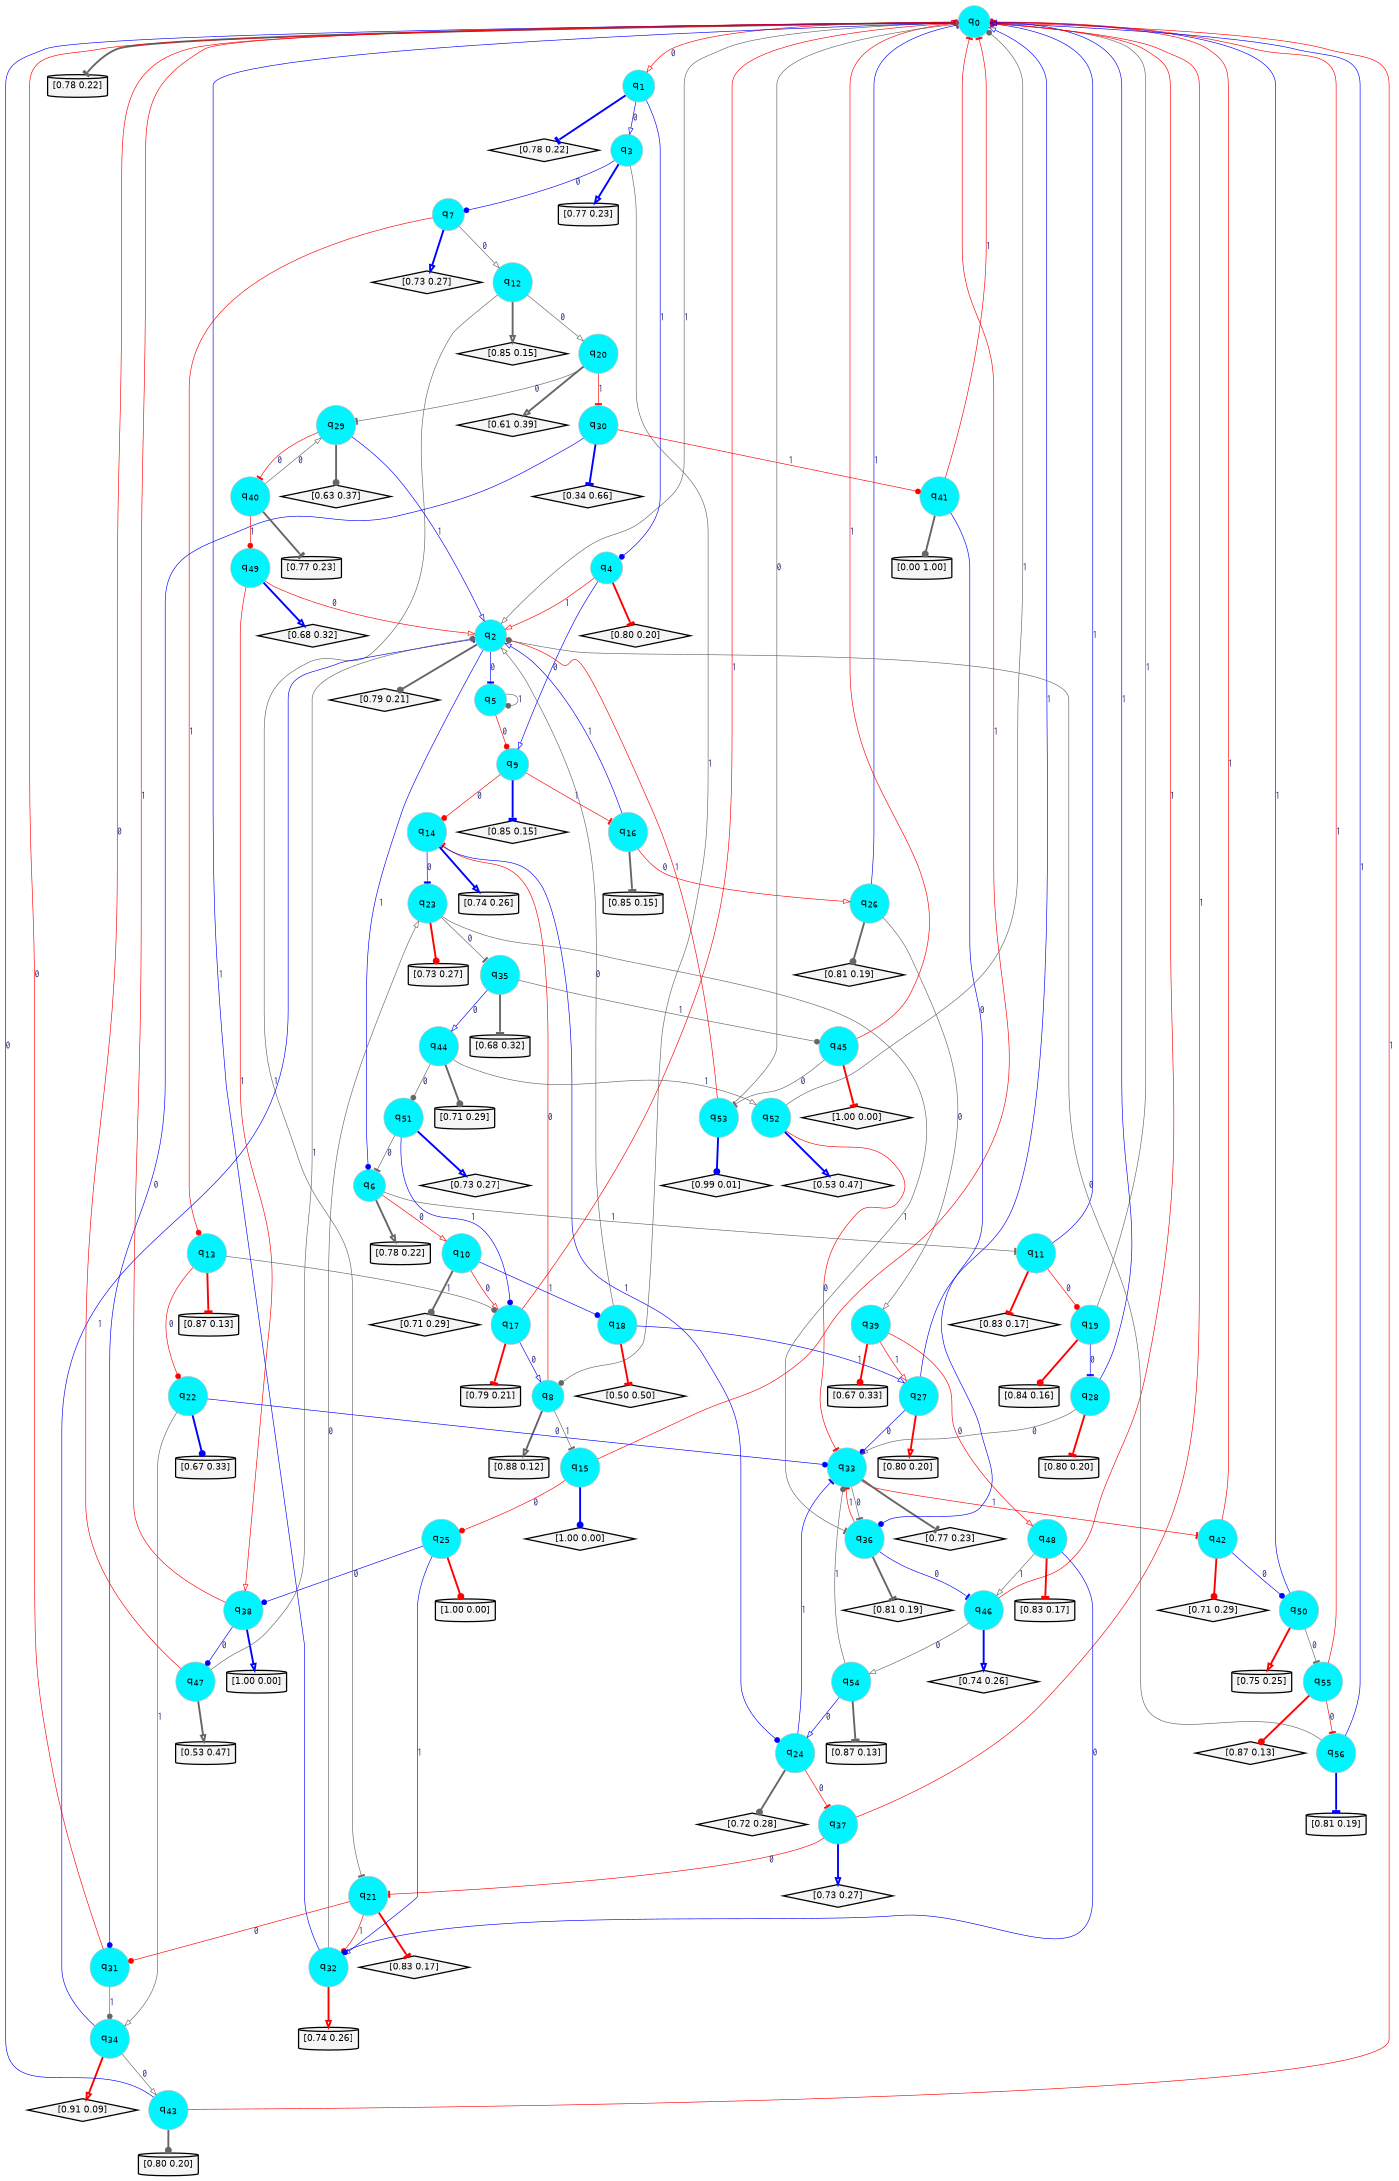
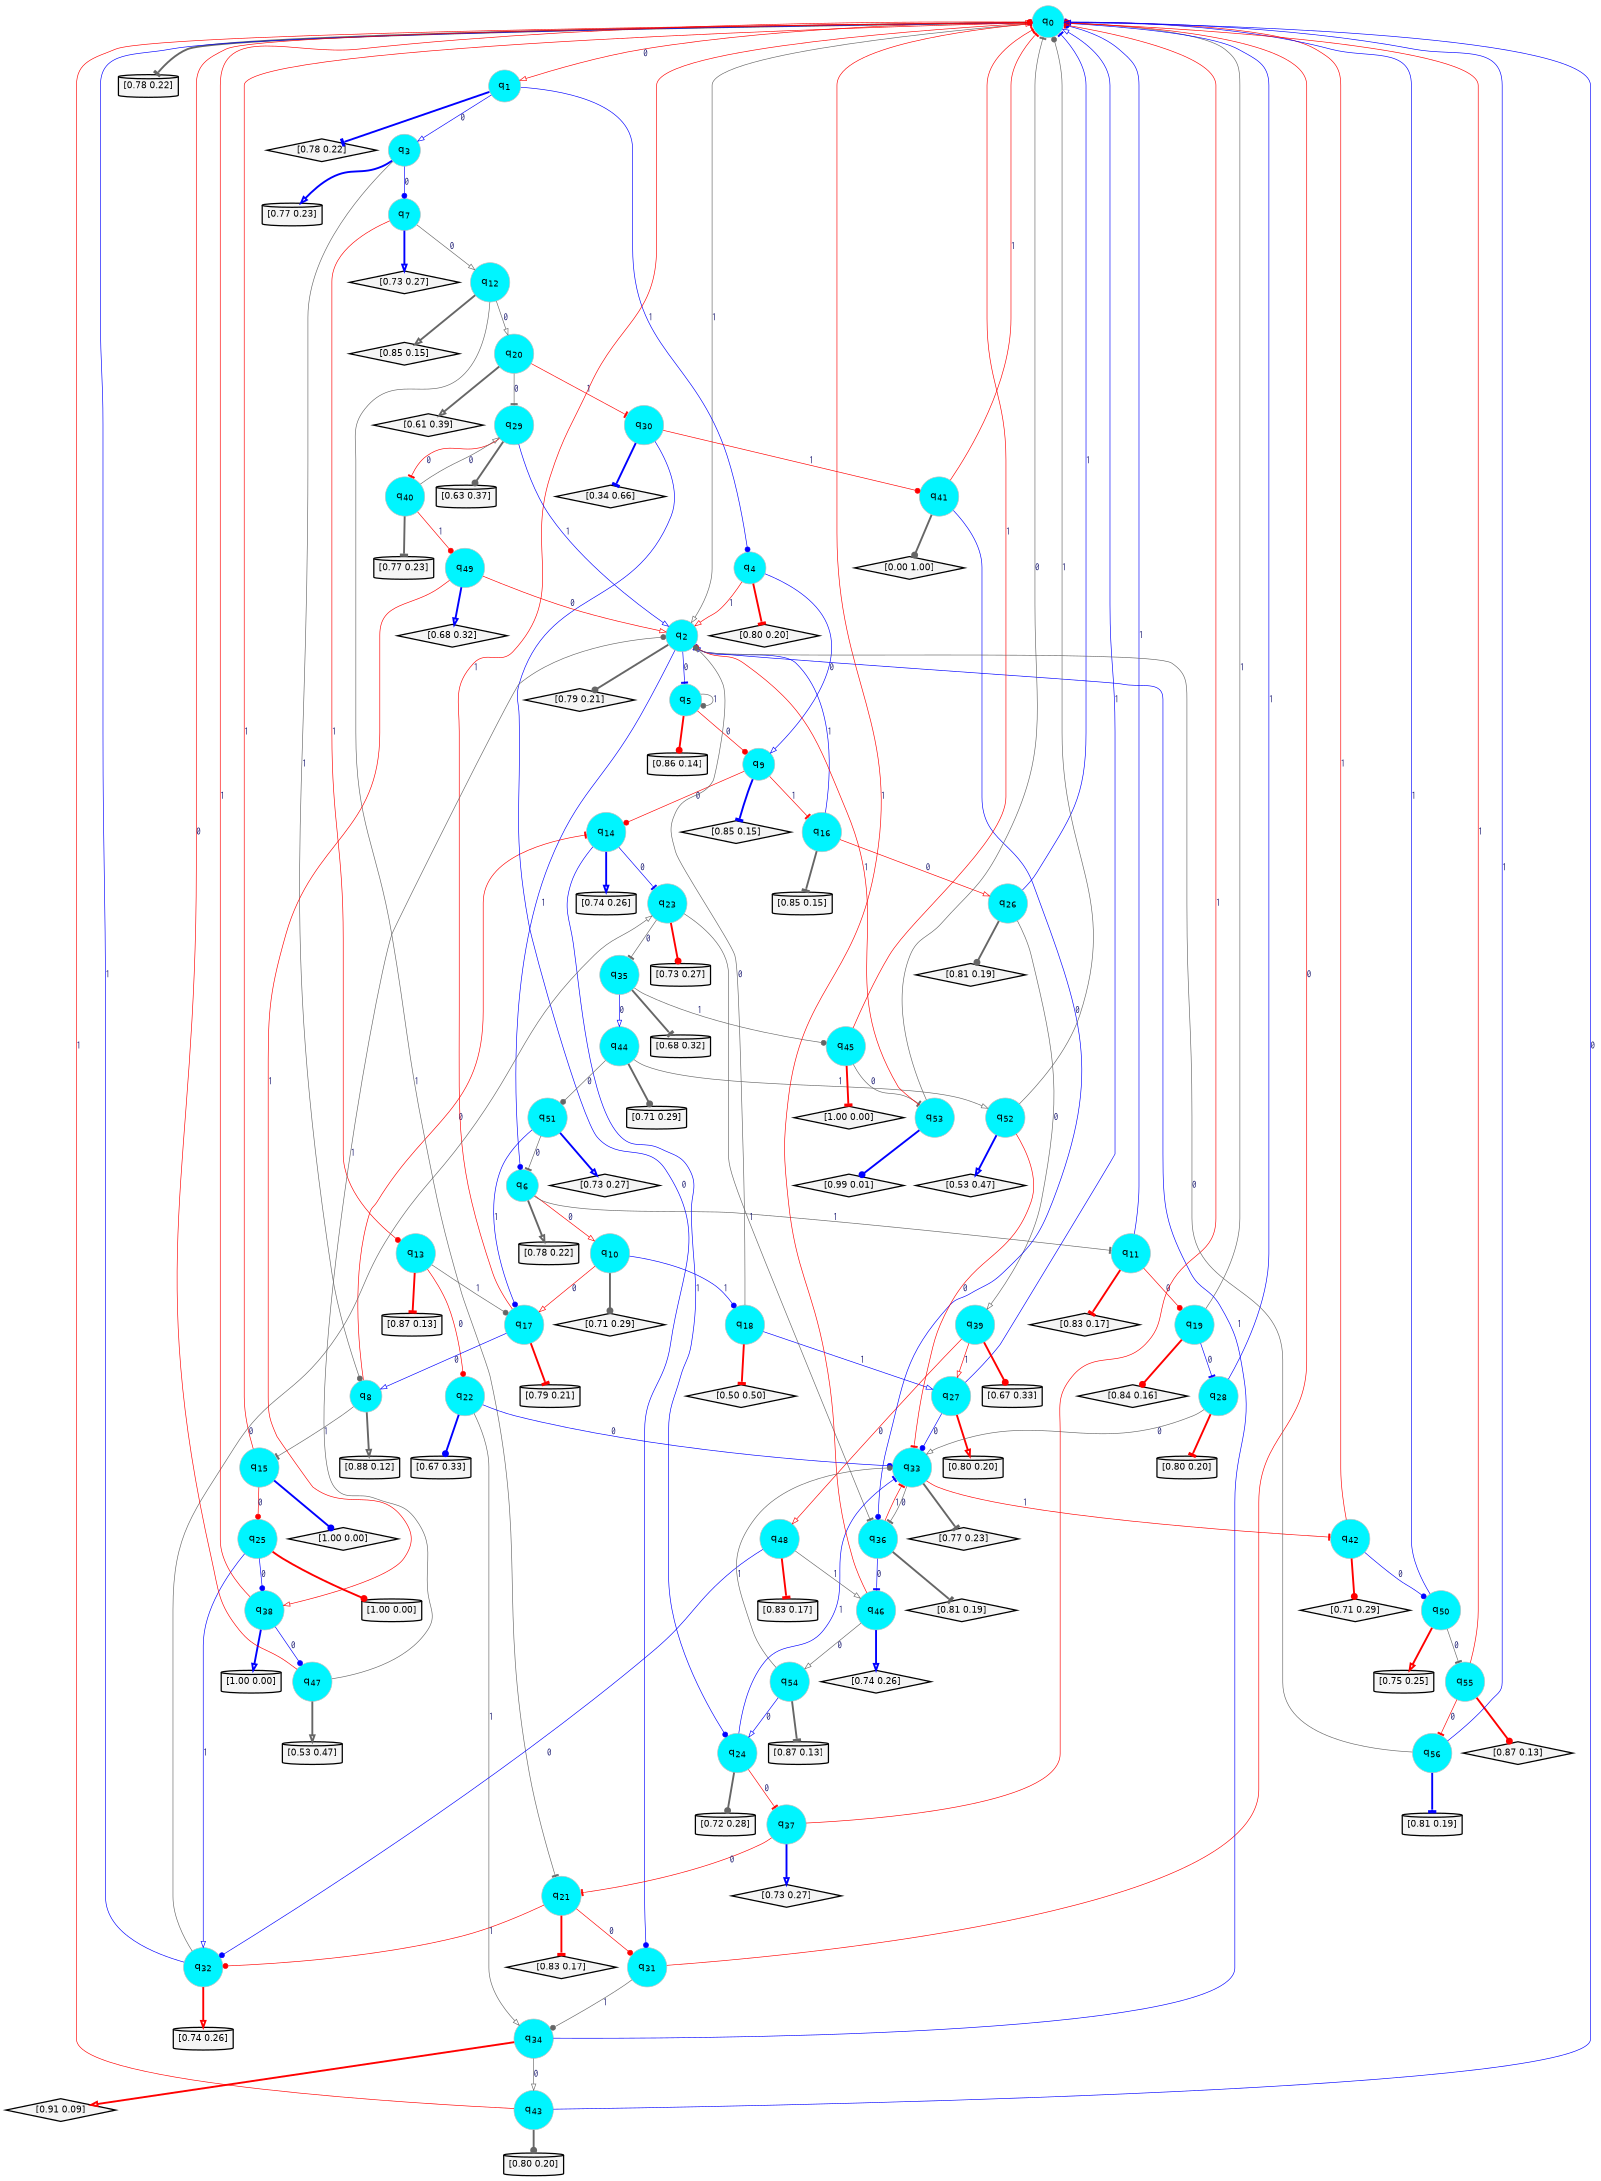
node "[0.63 0.37]": shape diamond -> cylinder
node "[0.00 1.00]": shape cylinder -> diamond
node "[0.86 0.14]": added
node "[0.84 0.16]": shape cylinder -> diamond
node "[0.72 0.28]": shape diamond -> cylinder
